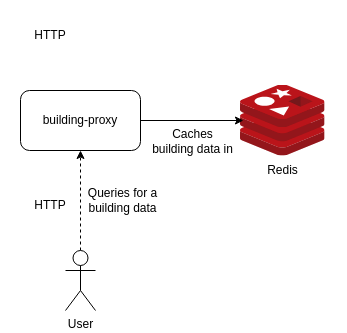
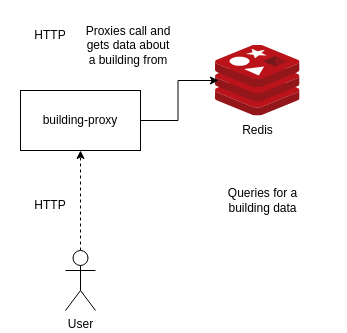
node "Proxies call and gets data about a building from": added
node "building-proxy": shape rounded rectangle -> rectangle
node "Redis": moved (283, 121) -> (258, 81)
node "Caches building data in": removed
node "Queries for a building data": moved (123, 201) -> (263, 201)
